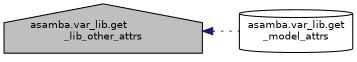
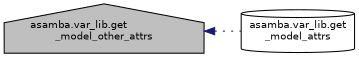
node "asamba.var_lib.get _lib_other_attrs": label "asamba.var_lib.get _lib_other_attrs" -> "asamba.var_lib.get _model_other_attrs"
